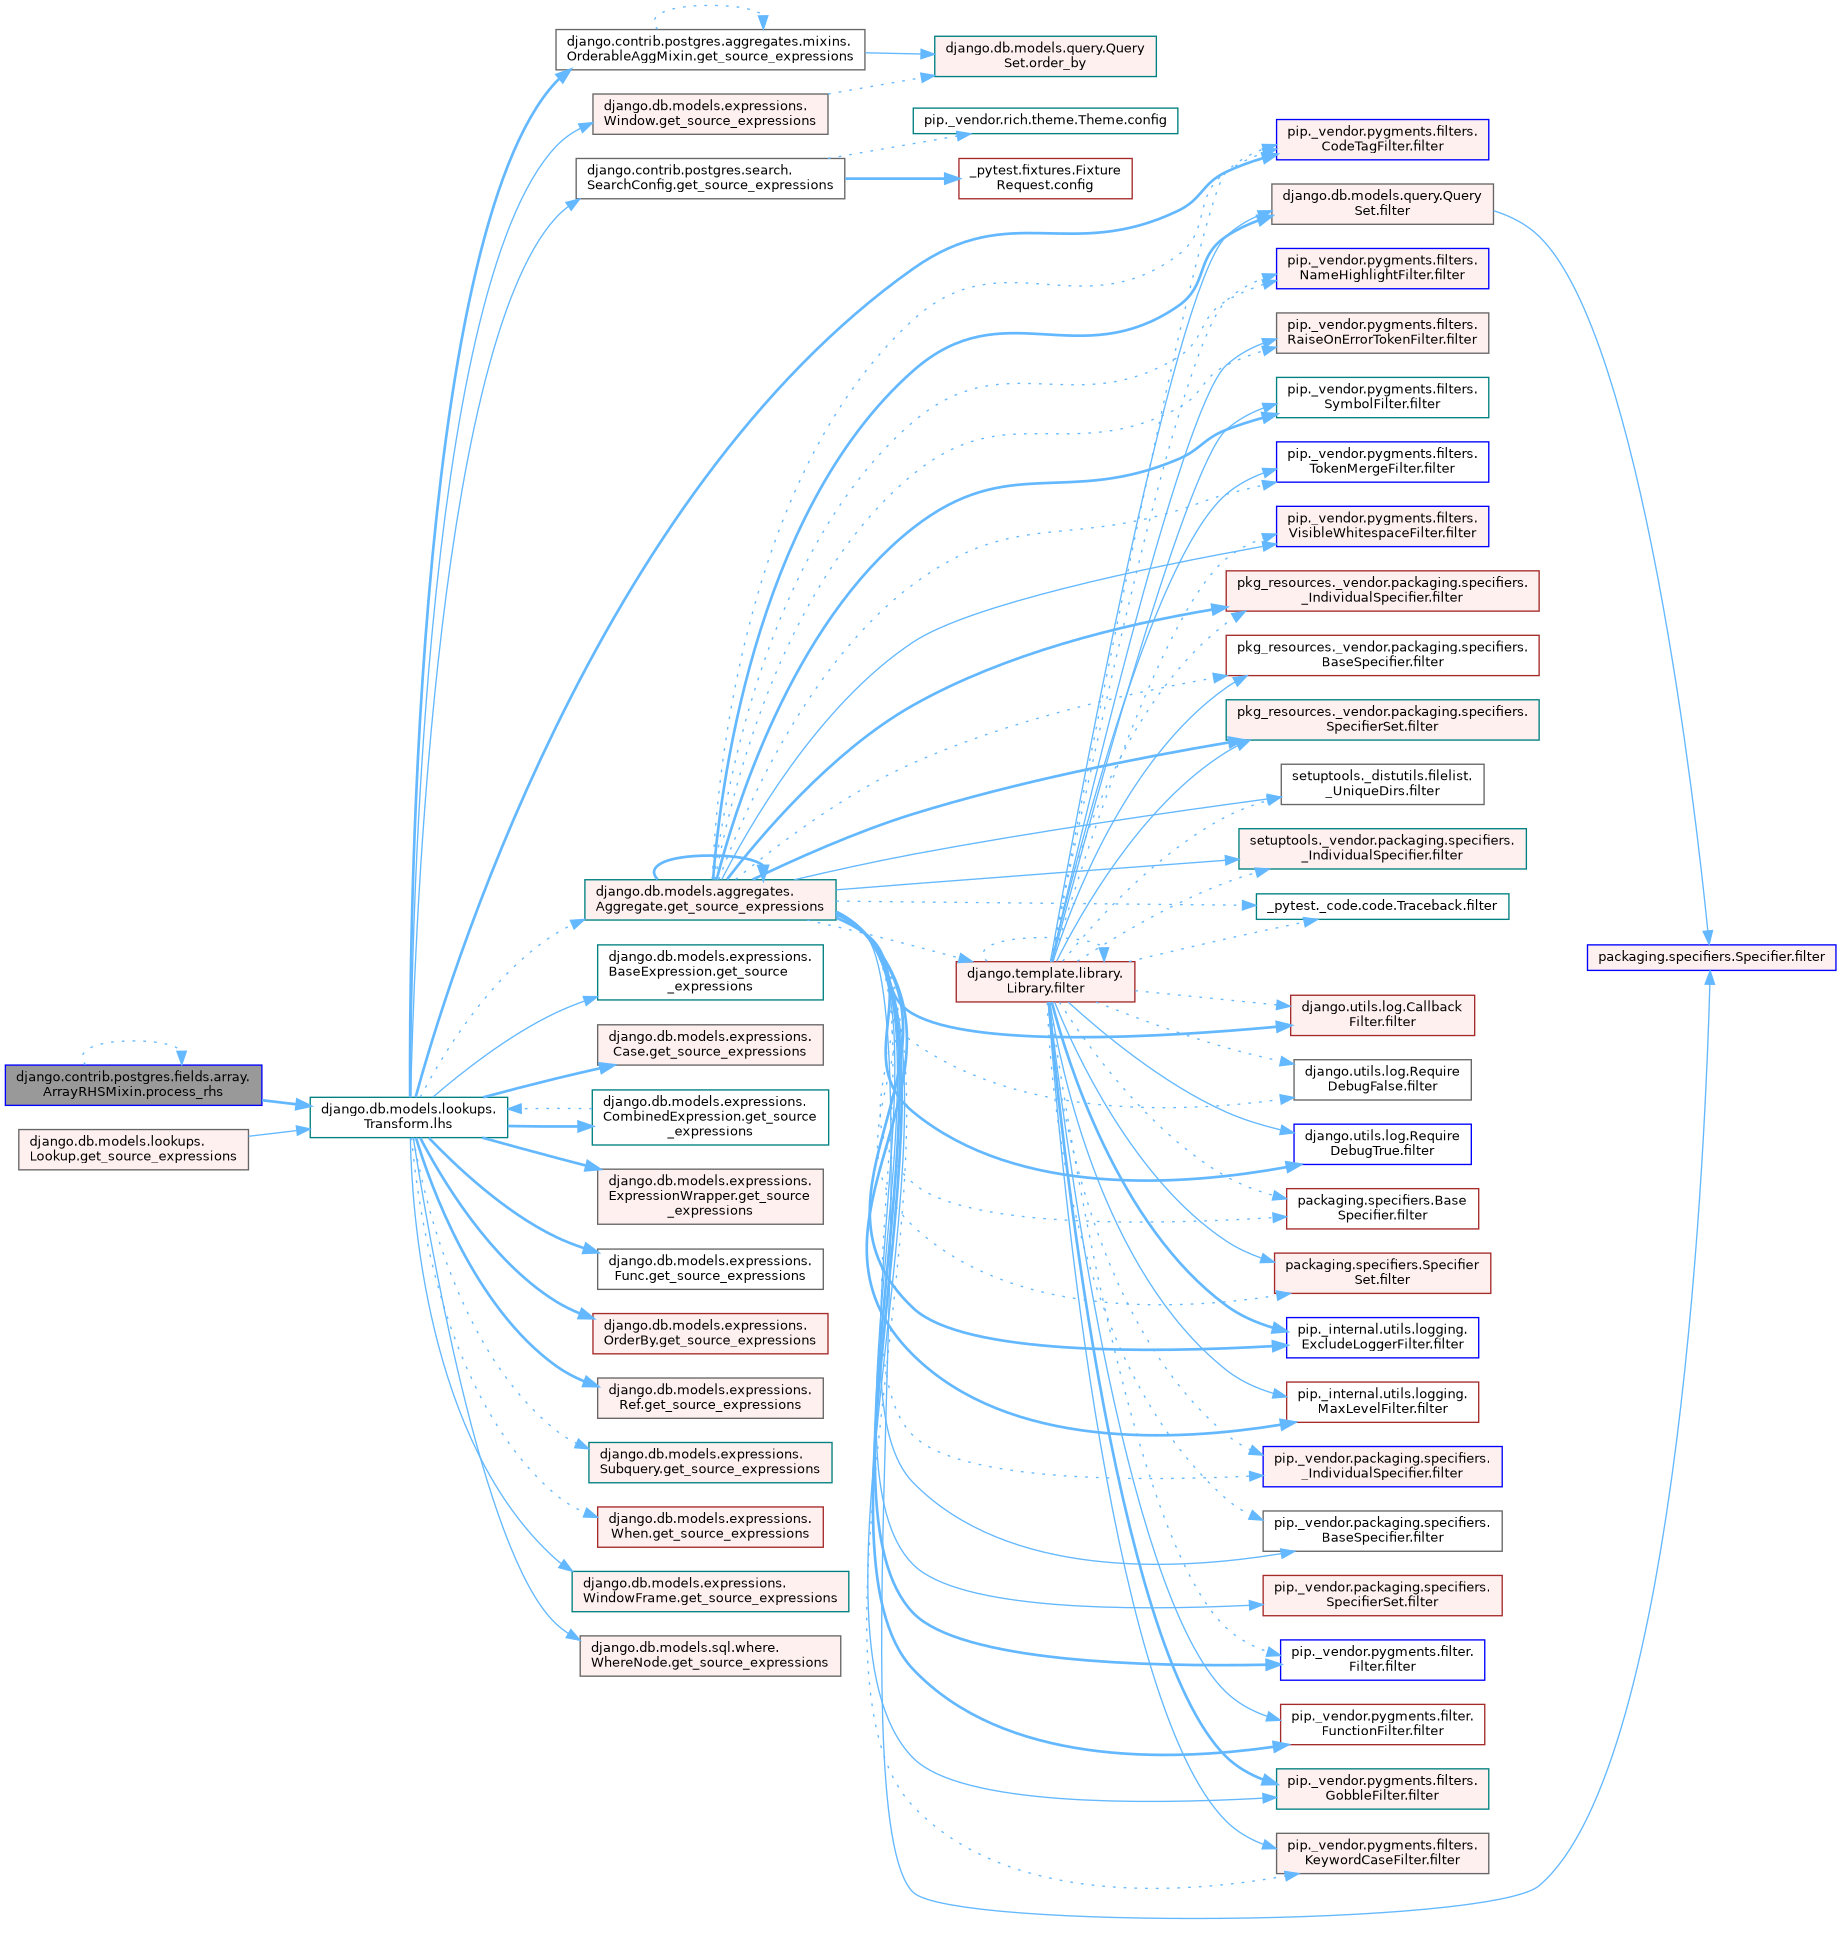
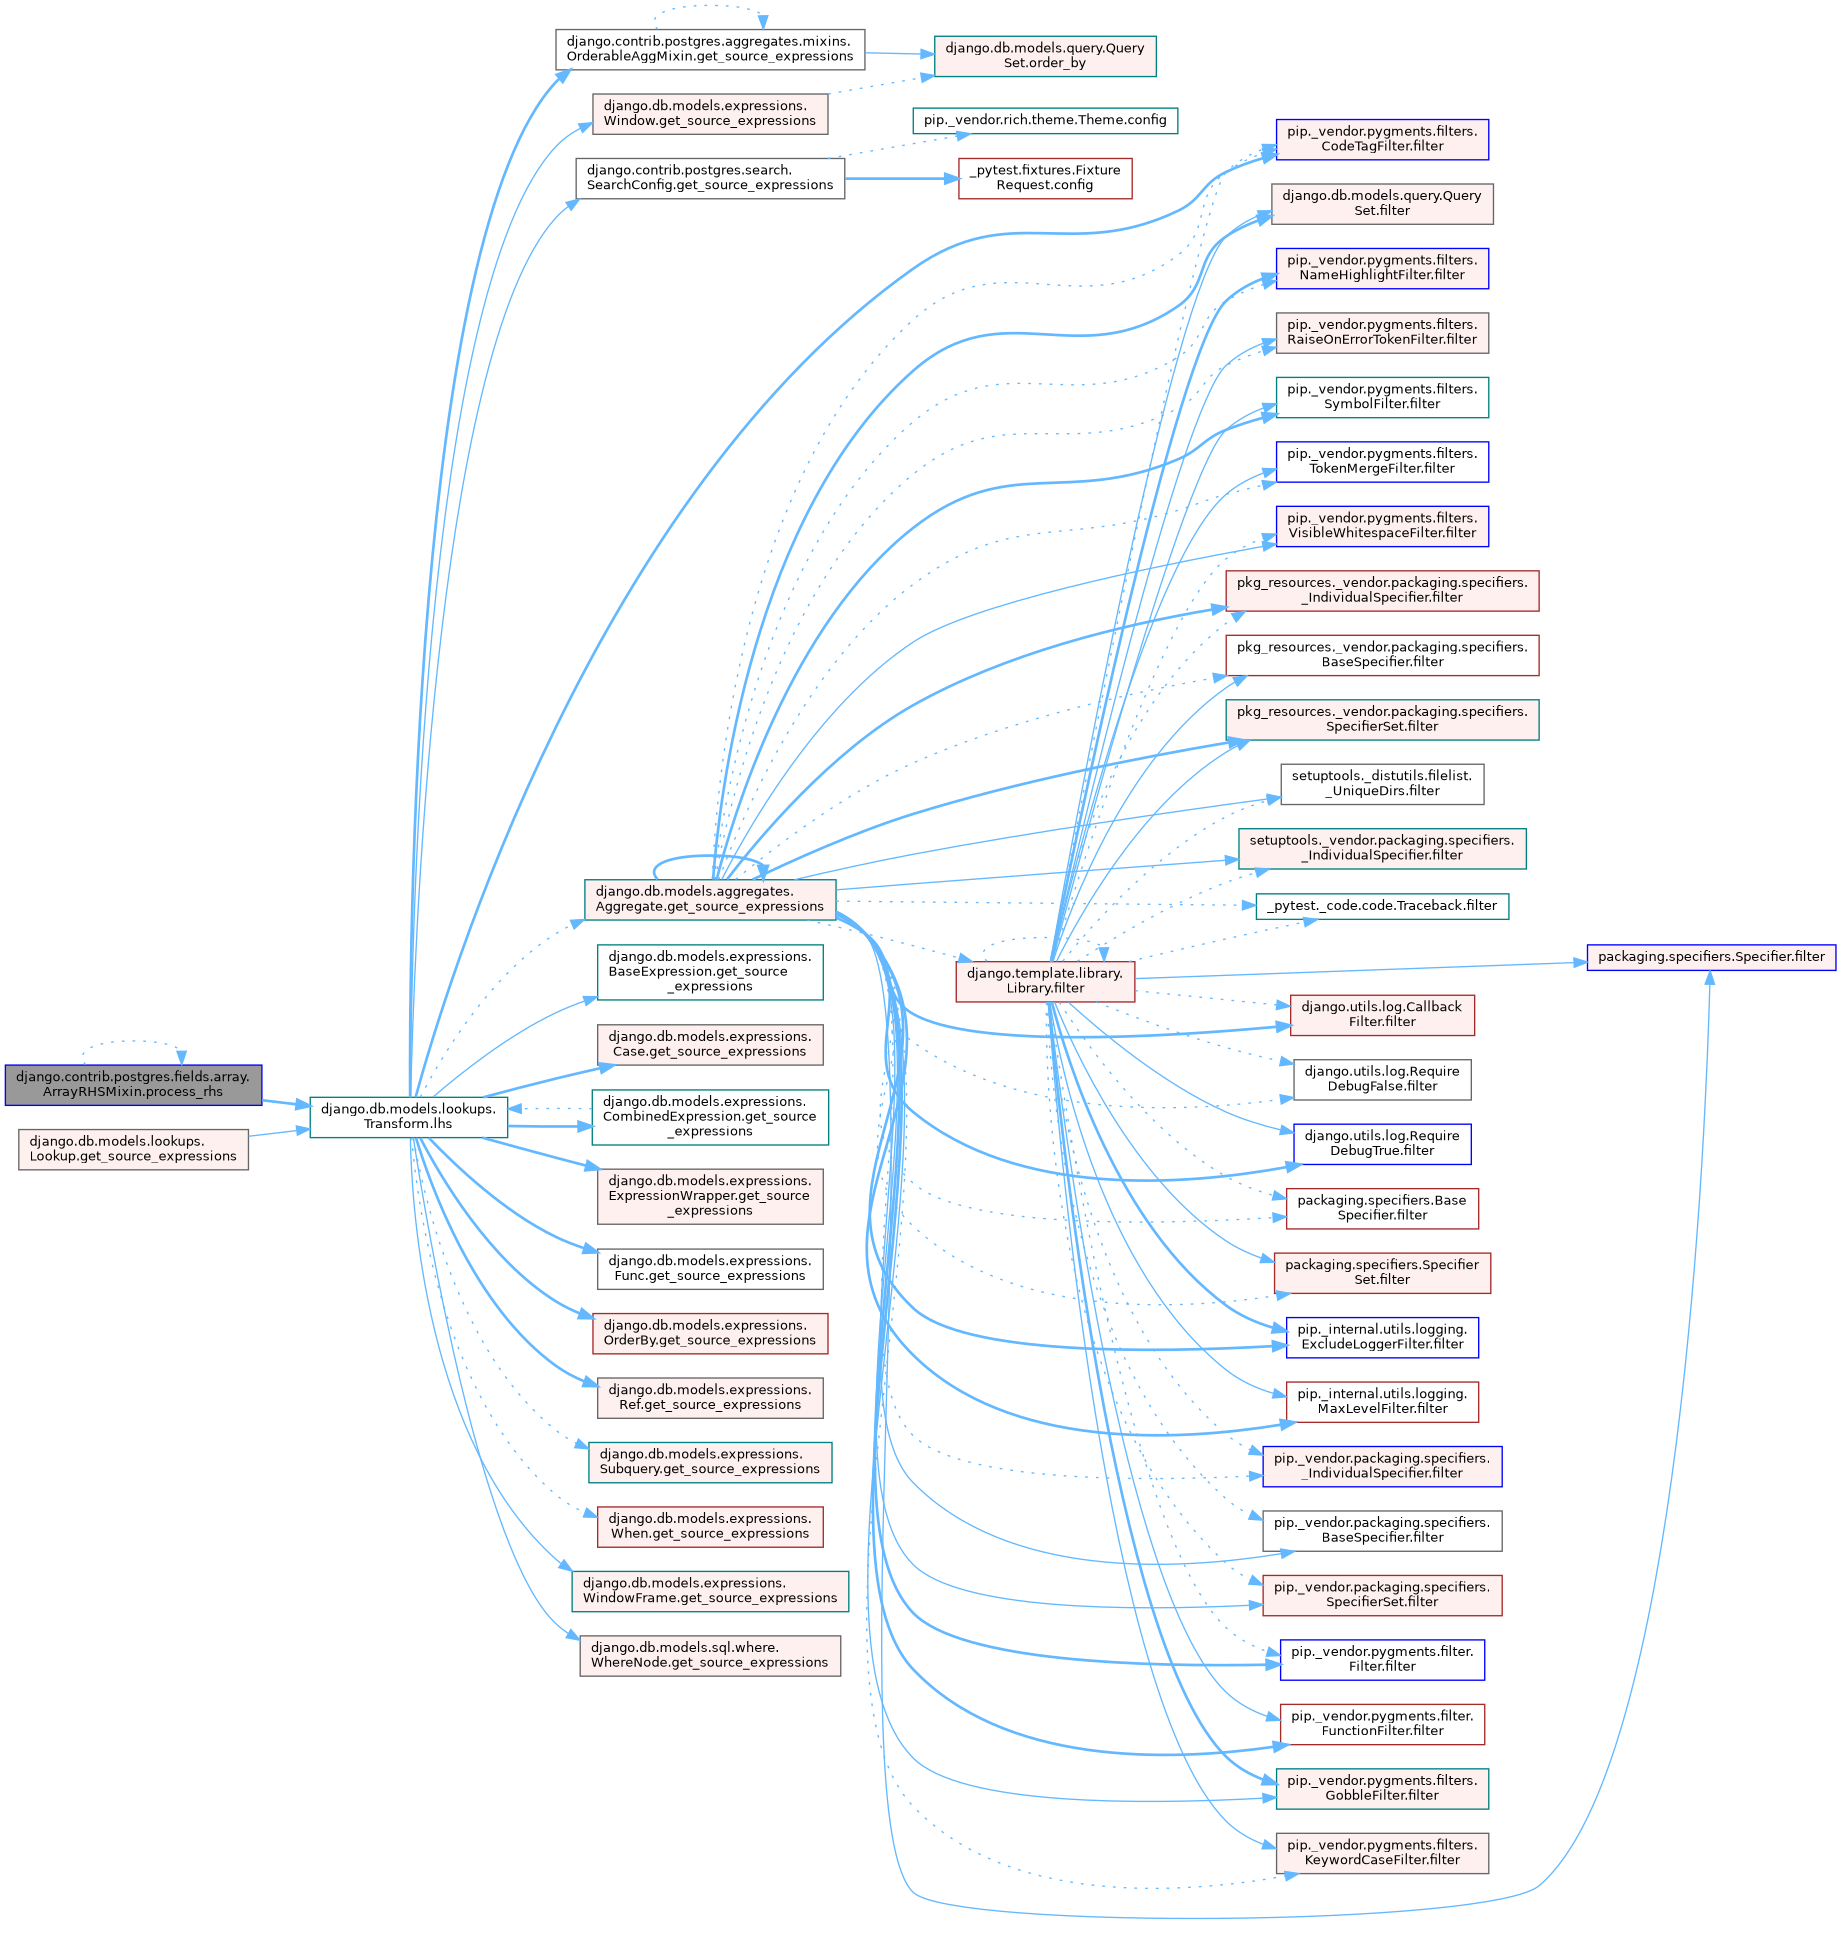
edge "django.db.models.query.Query Set.filter" -> "packaging.specifiers.Specifier.filter": now "django.template.library. Library.filter" -> "packaging.specifiers.Specifier.filter"
edge "django.template.library. Library.filter" -> "pip._vendor.pygments.filters. NameHighlightFilter.filter": style dotted -> bold
edge "django.template.library. Library.filter" -> "pip._vendor.packaging.specifiers. SpecifierSet.filter": added
